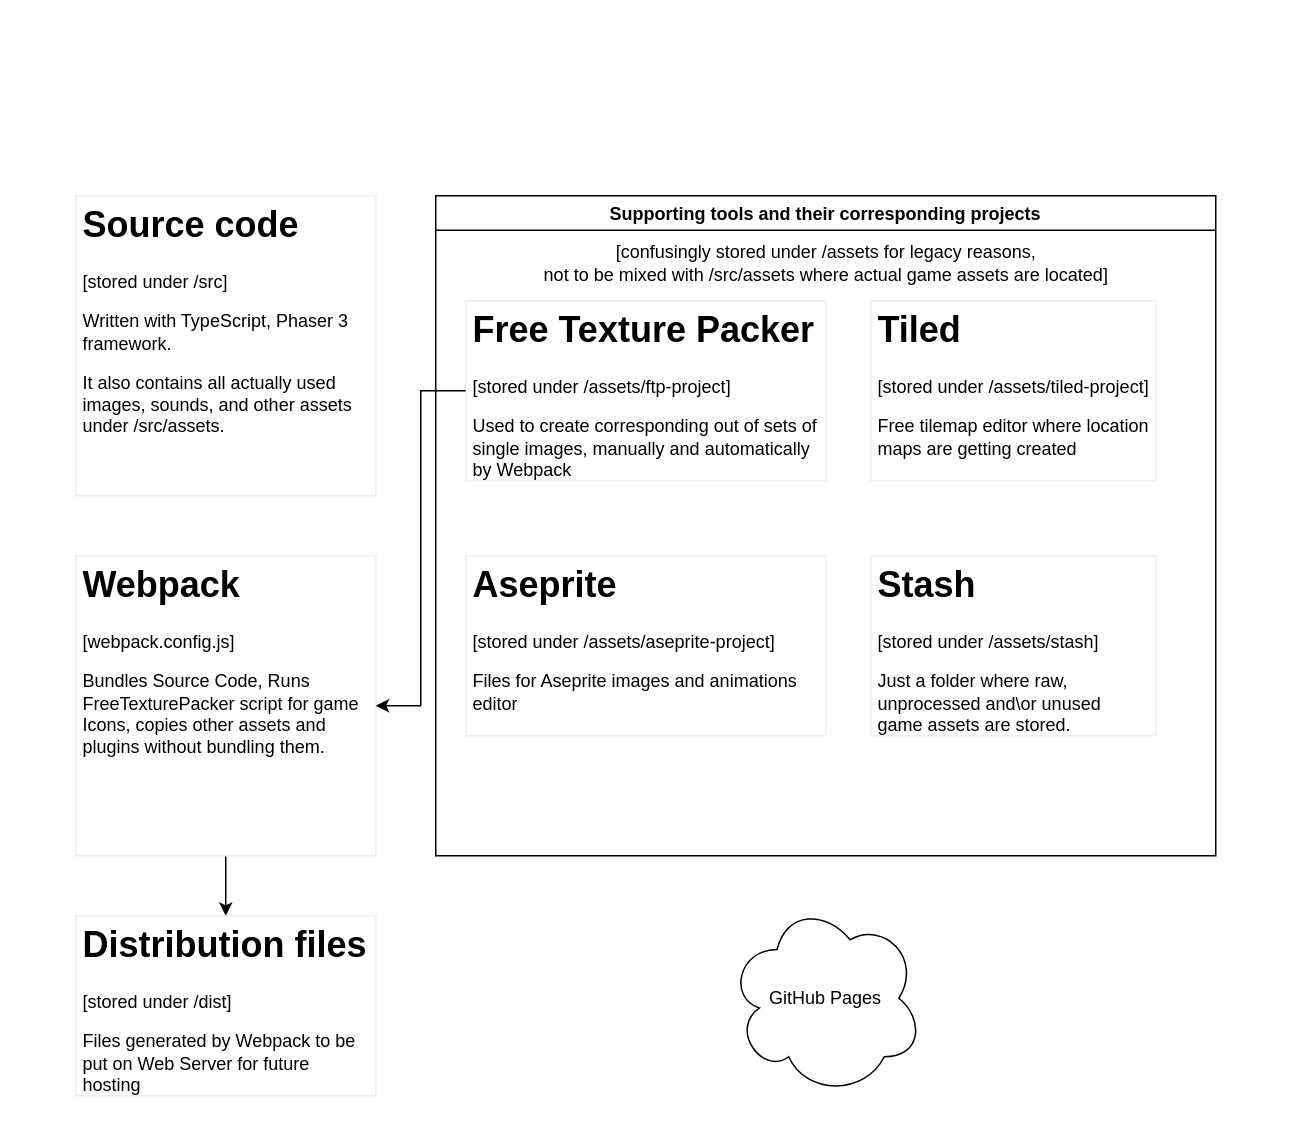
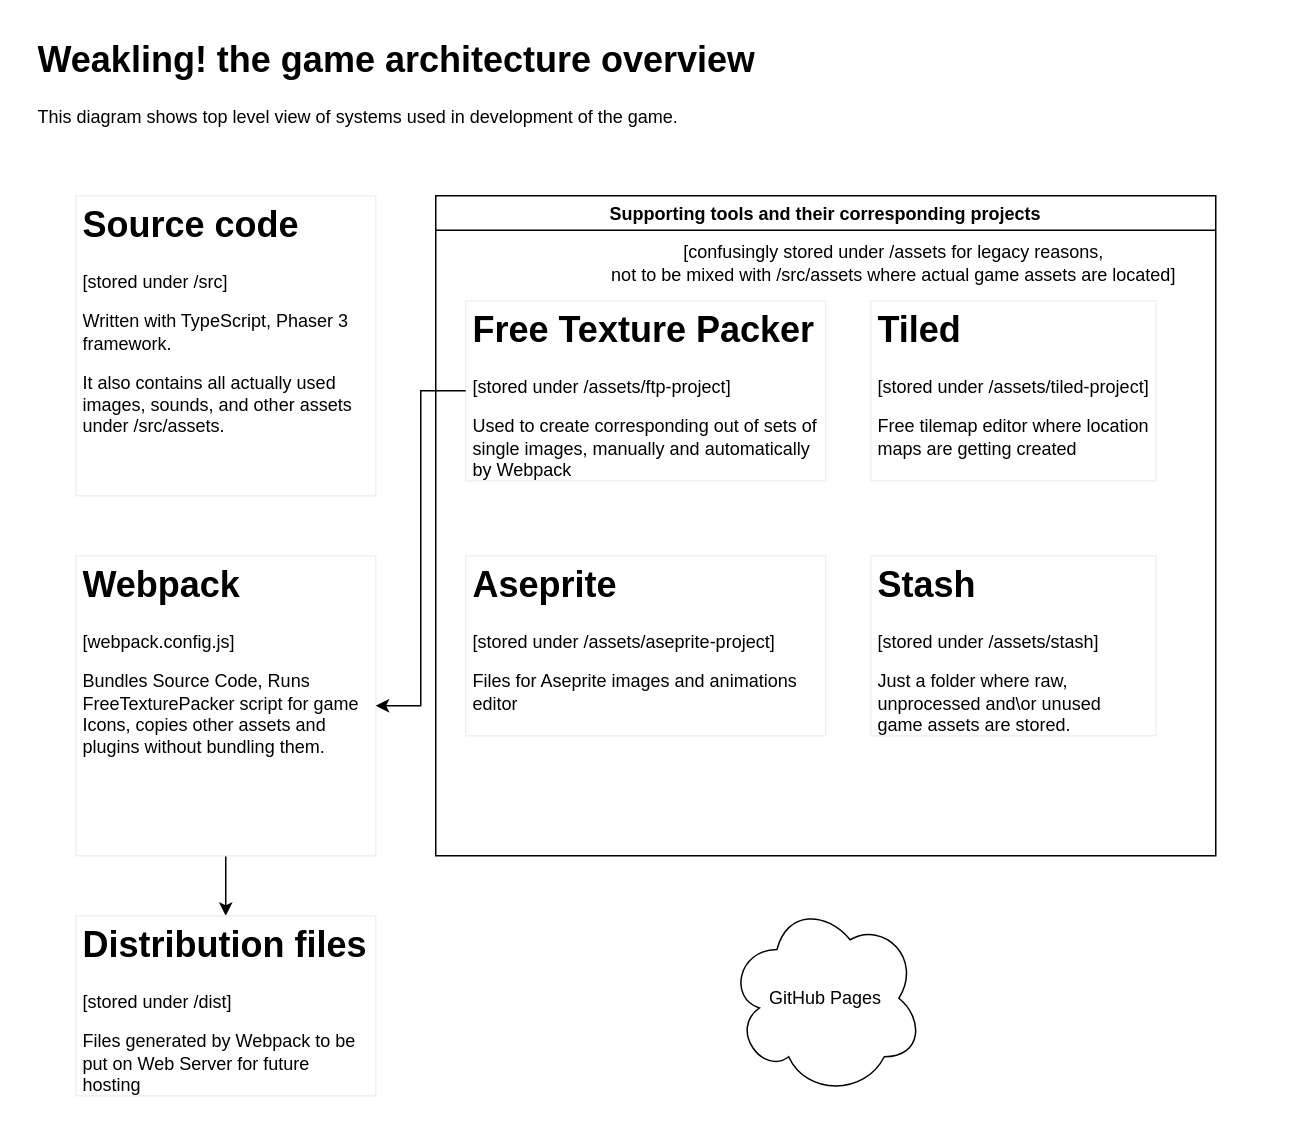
node "Weakling! the game architecture overview This diagram shows top level view of systems used in development of the game.": added
node "[confusingly stored under /assets for legacy reasons, not to be mixed with /src/assets where actual game assets are located]": moved (826, 263) -> (893, 263)
